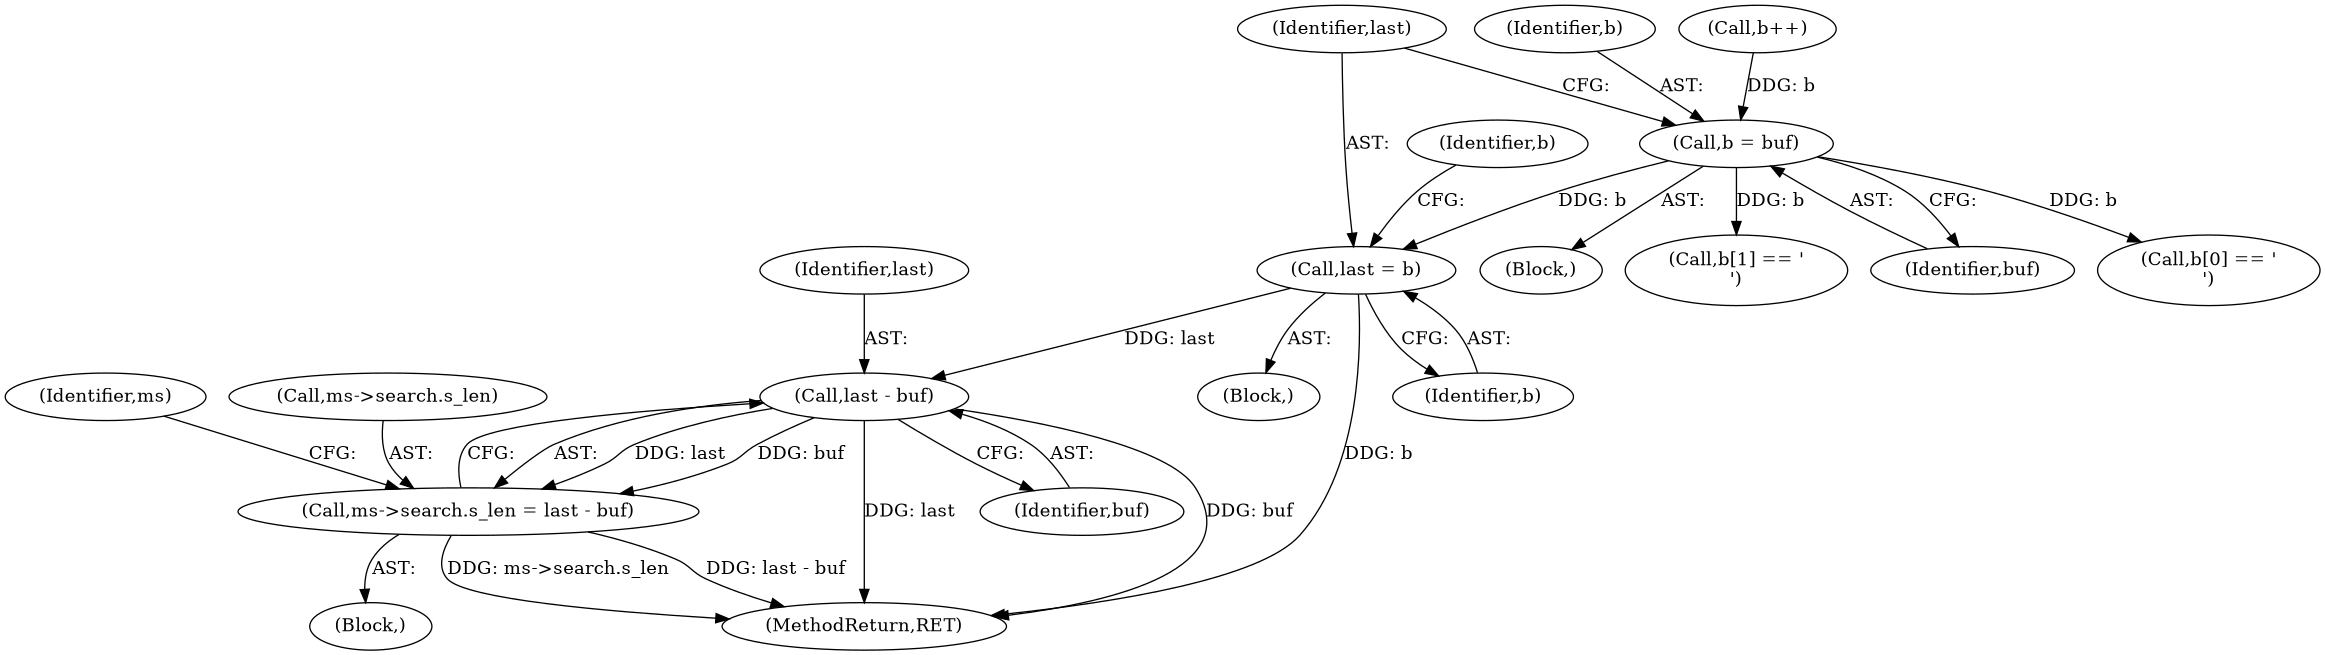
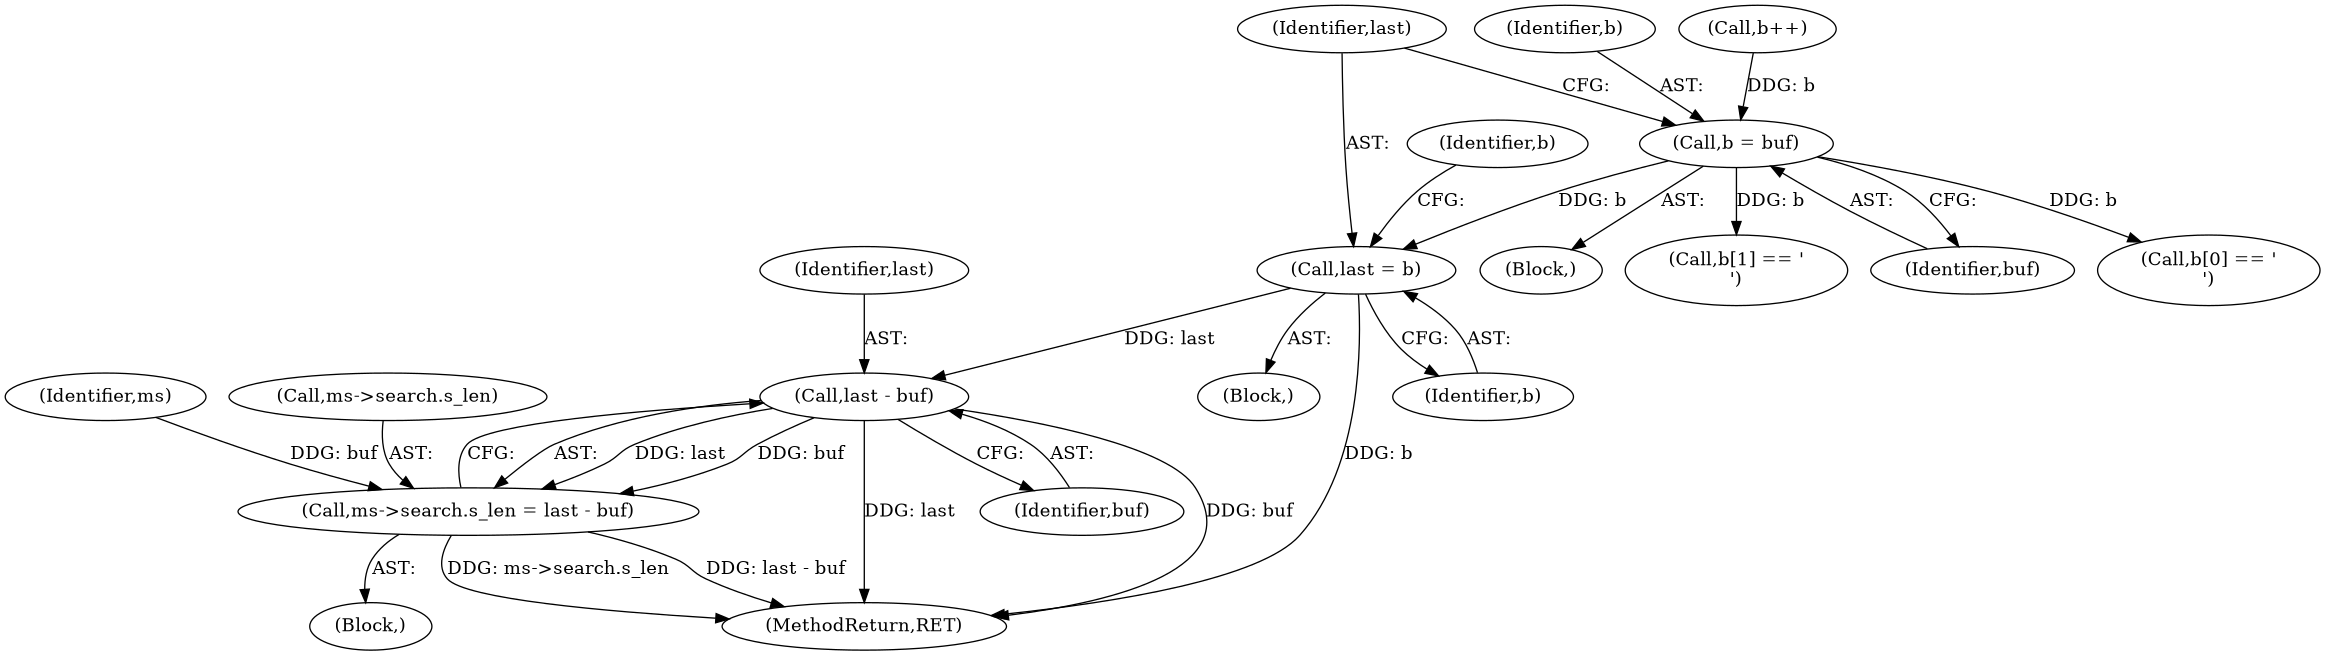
edge "(Identifier,ms)" -> "(Call,ms->search.s_len = last - buf)": label "CFG: " -> "DDG: buf"
